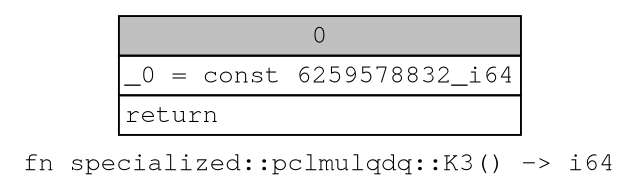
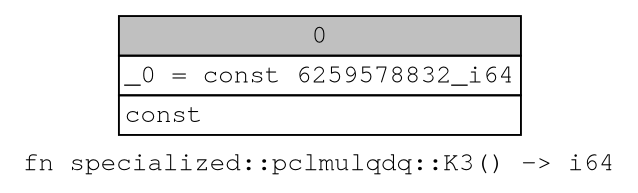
node "0": text "return" -> "const"
